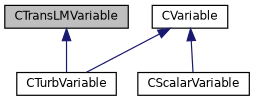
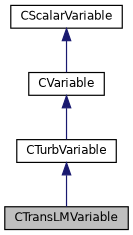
edge "CTurbVariable" -> "CTransLMVariable": reversed
edge "CScalarVariable" -> "CVariable": reversed
